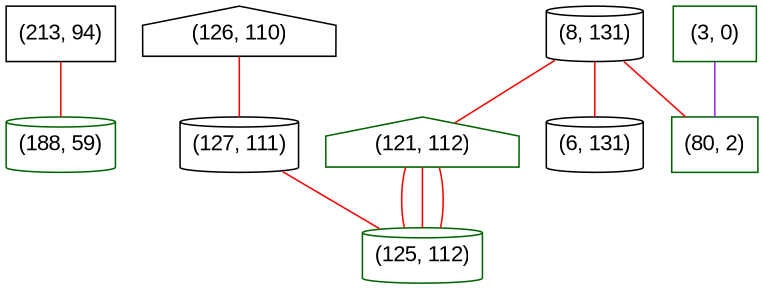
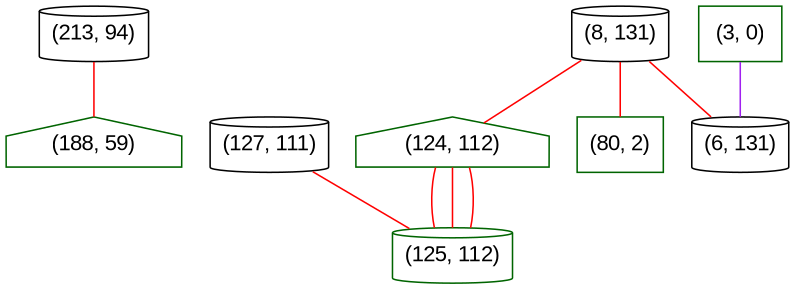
node "(213, 94)": shape box -> cylinder
node "(126, 110)": removed
edge "(3, 0)" -- "(80, 2)": now "(3, 0)" -- "(6, 131)"
node "(188, 59)": shape cylinder -> house
node "(121, 112)": label "(121, 112)" -> "(124, 112)"
